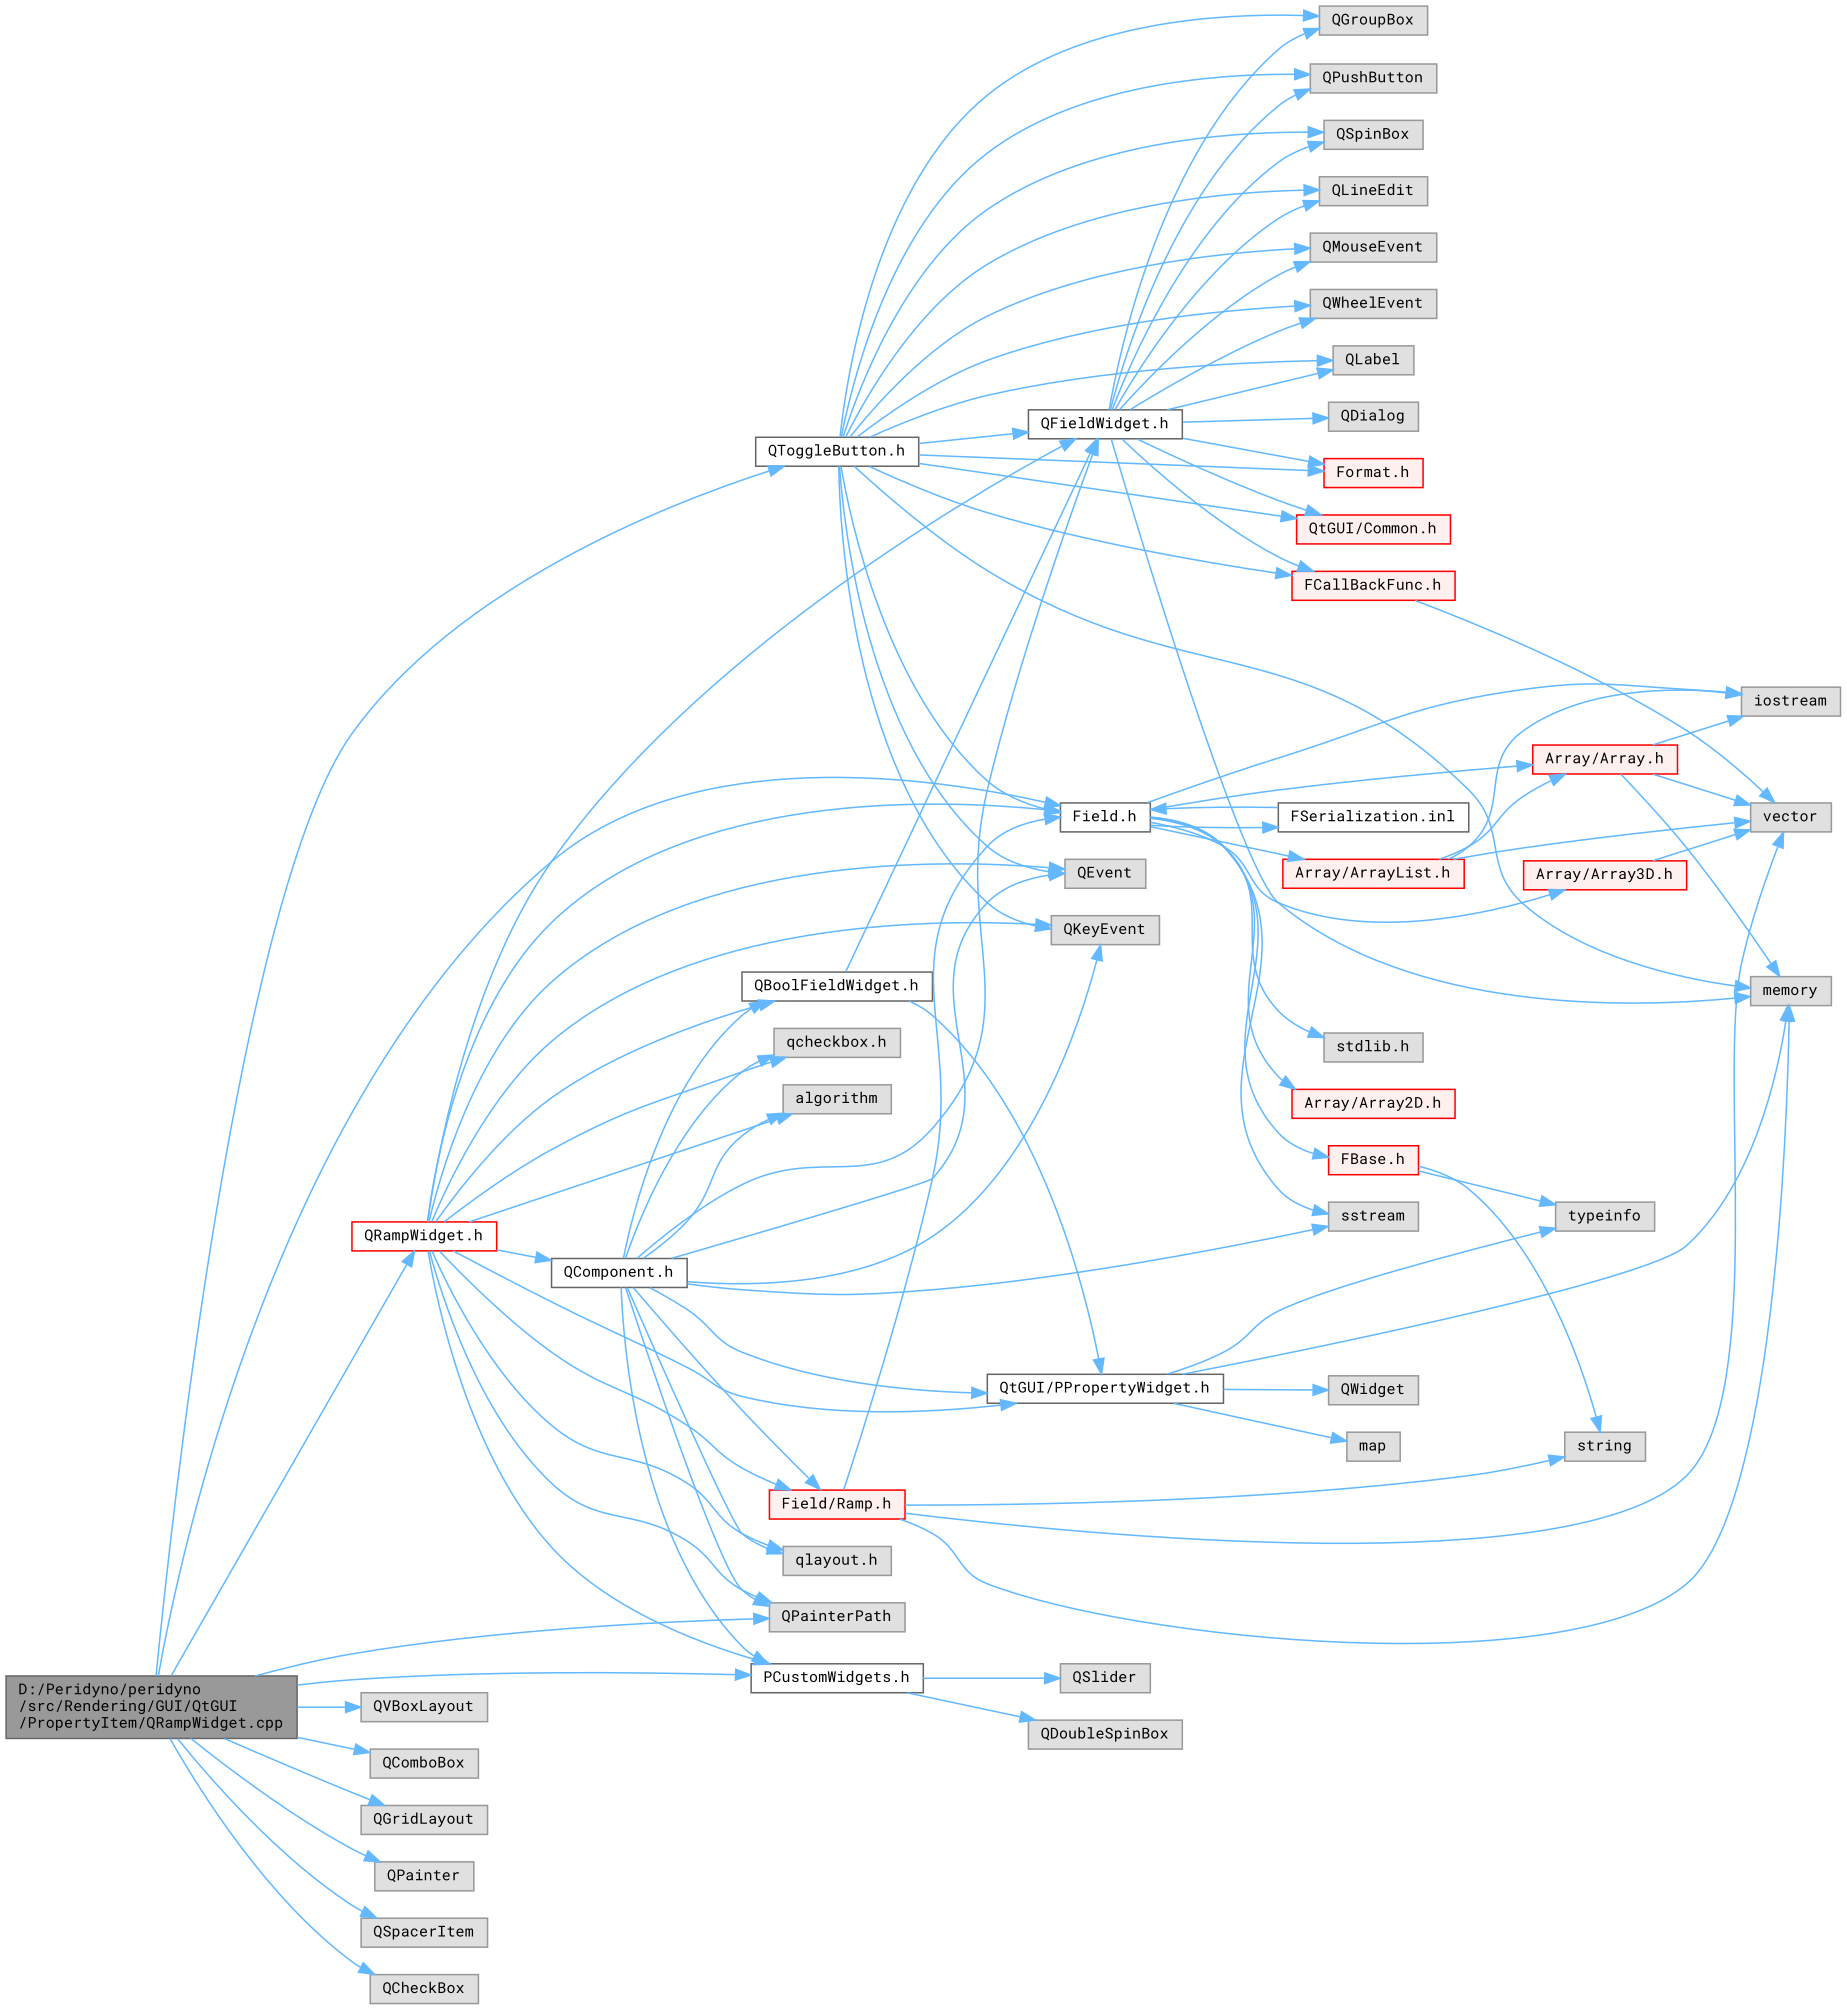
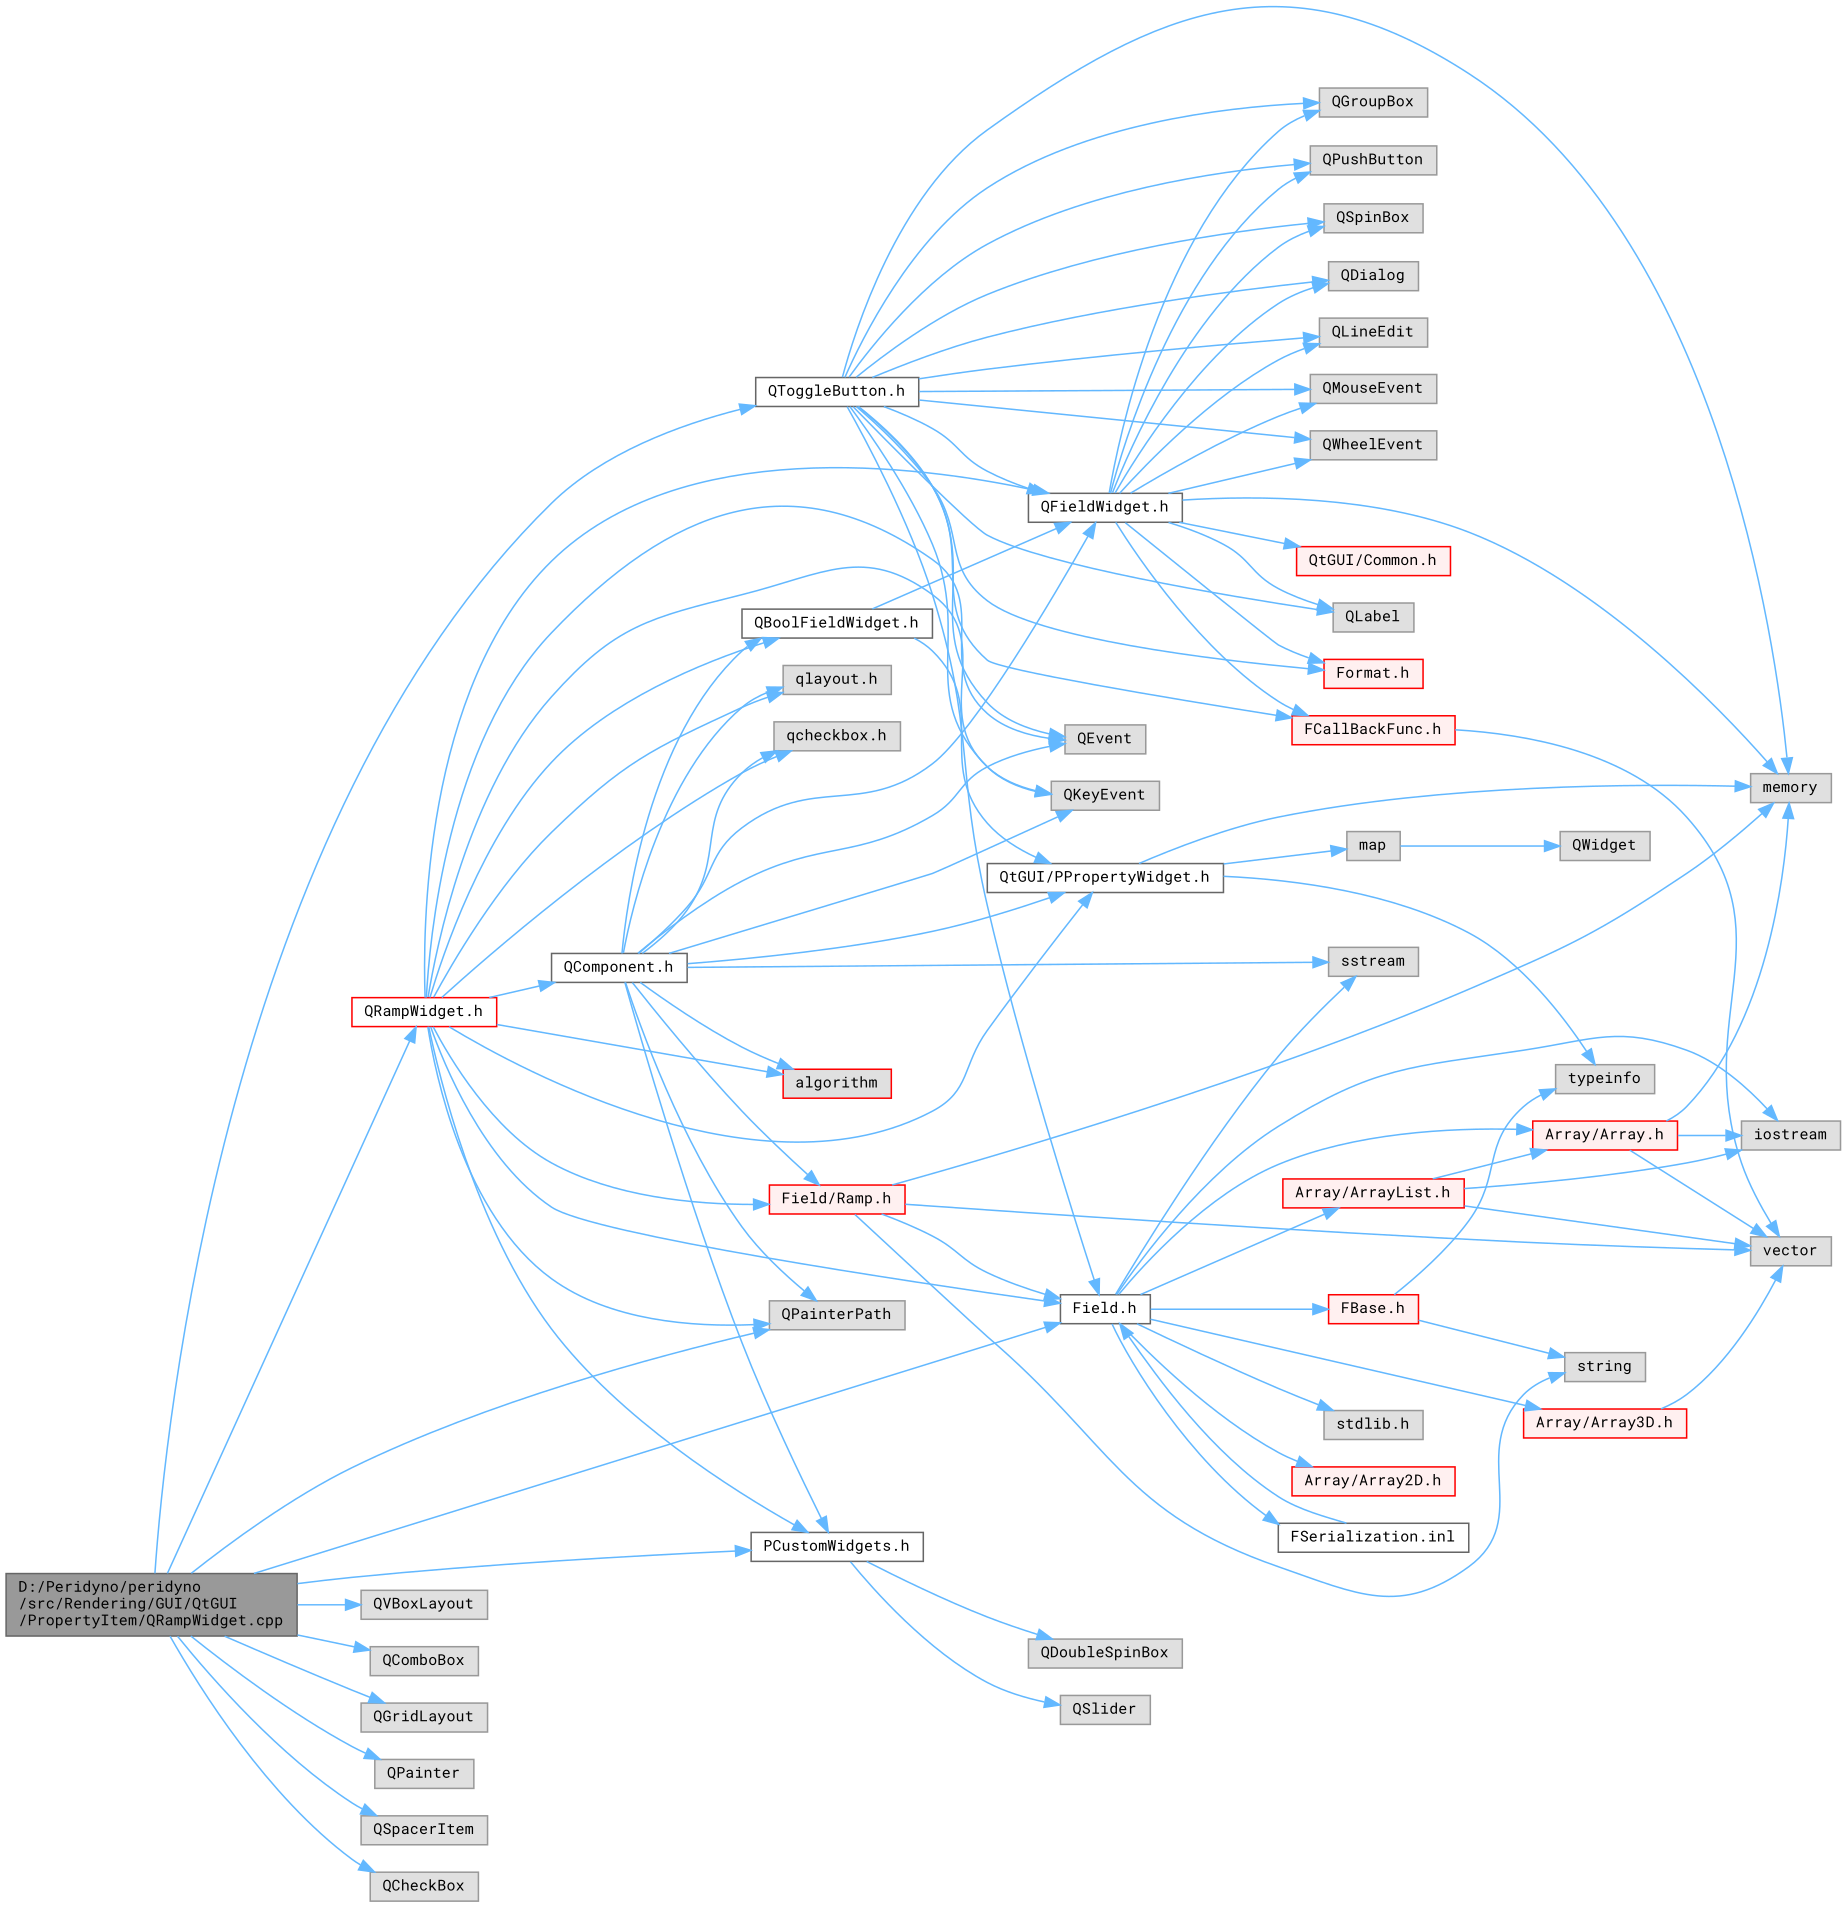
edge "QToggleButton.h" -> "QtGUI/Common.h": now "QToggleButton.h" -> "QDialog"
node "algorithm": color grey60 -> red
edge "QtGUI/PPropertyWidget.h" -> "QWidget": now "map" -> "QWidget"
